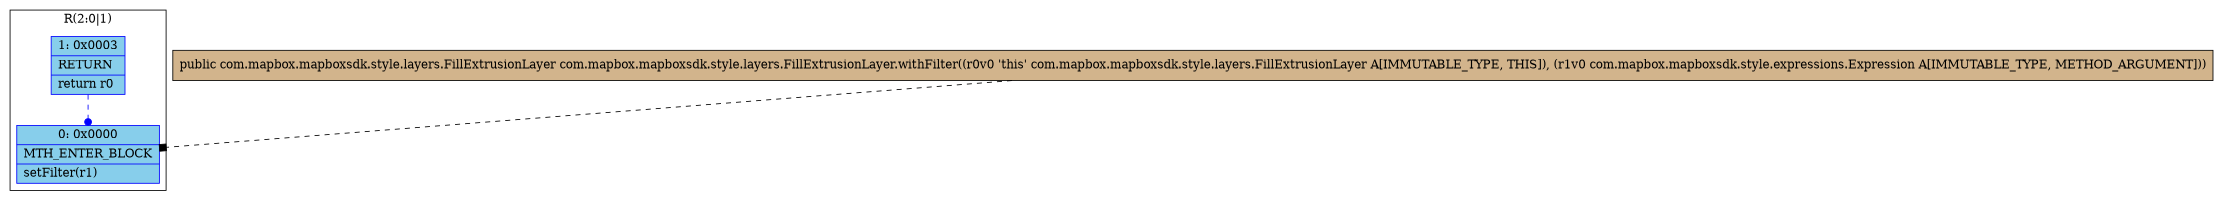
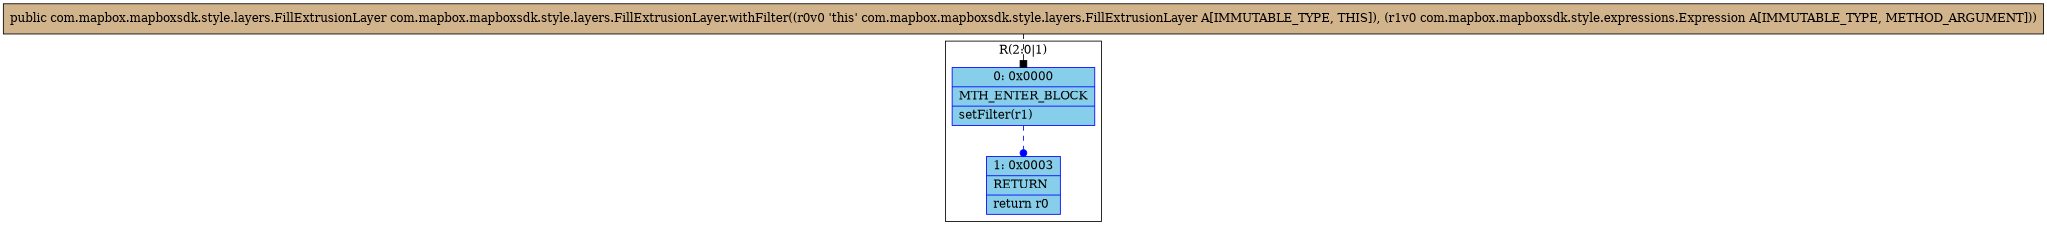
edge "1: 0x0003" -> "0: 0x0000": reversed
